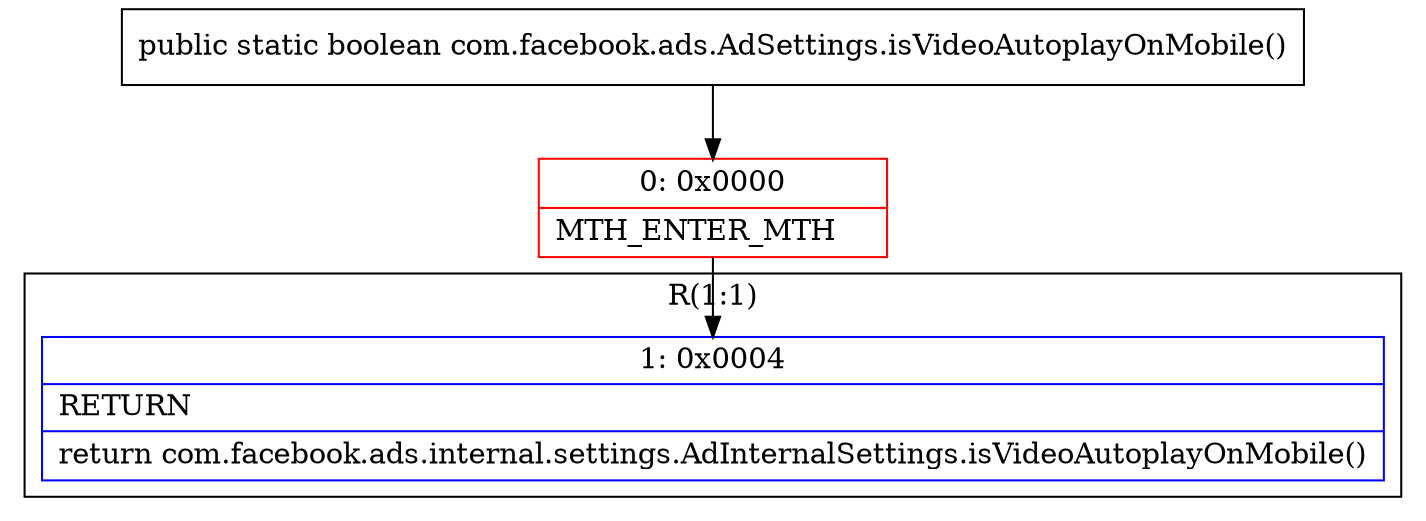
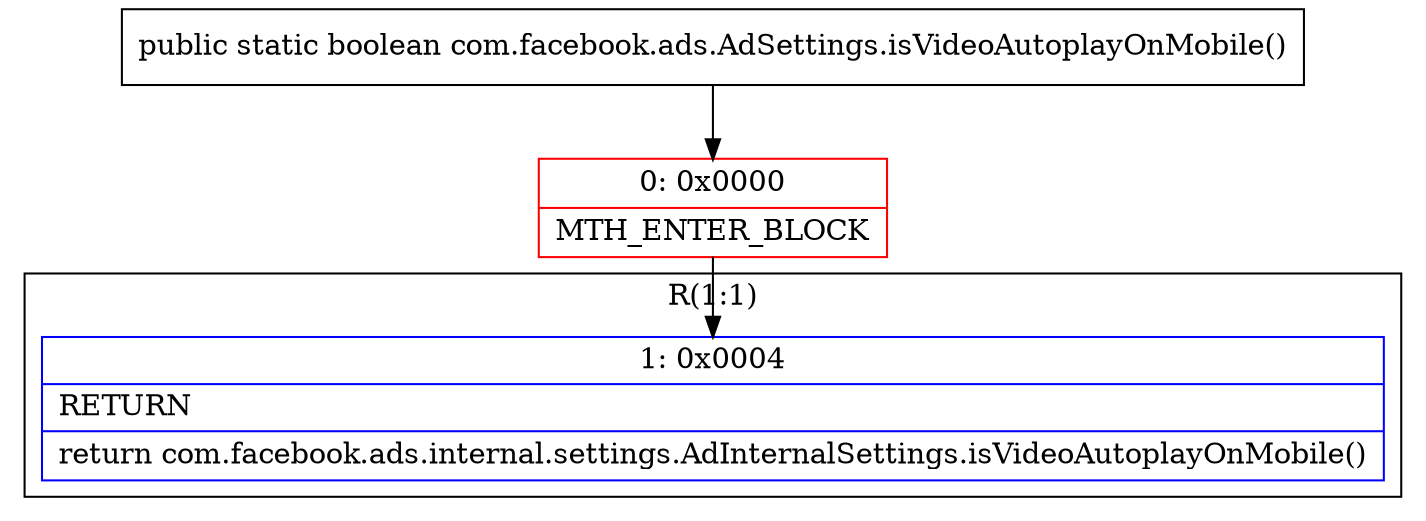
node "0: 0x0000": text "MTH_ENTER_MTH" -> "MTH_ENTER_BLOCK"
